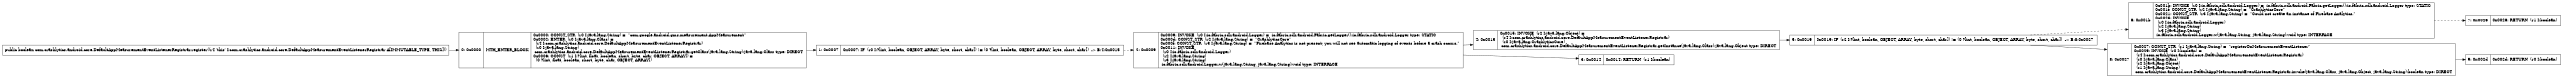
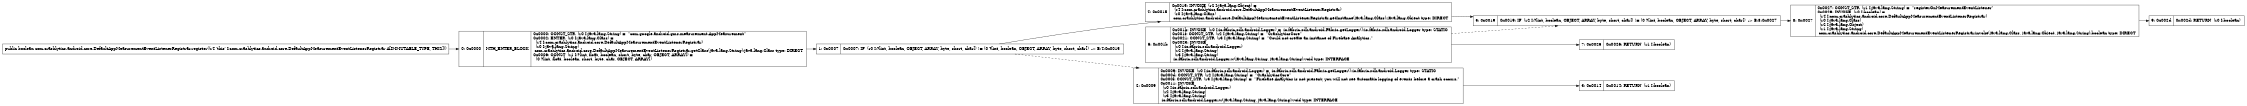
edge "6: 0x001b" -> "7: 0x0026": style dashed -> solid
edge "5: 0x0019" -> "6: 0x001b": reversed
node "4: 0x0015": text "(r0 I:java.lang.CrashlyticsCore)" -> "(r0 I:java.lang.Class)"
edge "2: 0x0009" -> "4: 0x0015": now "1: 0x0007" -> "4: 0x0015"
